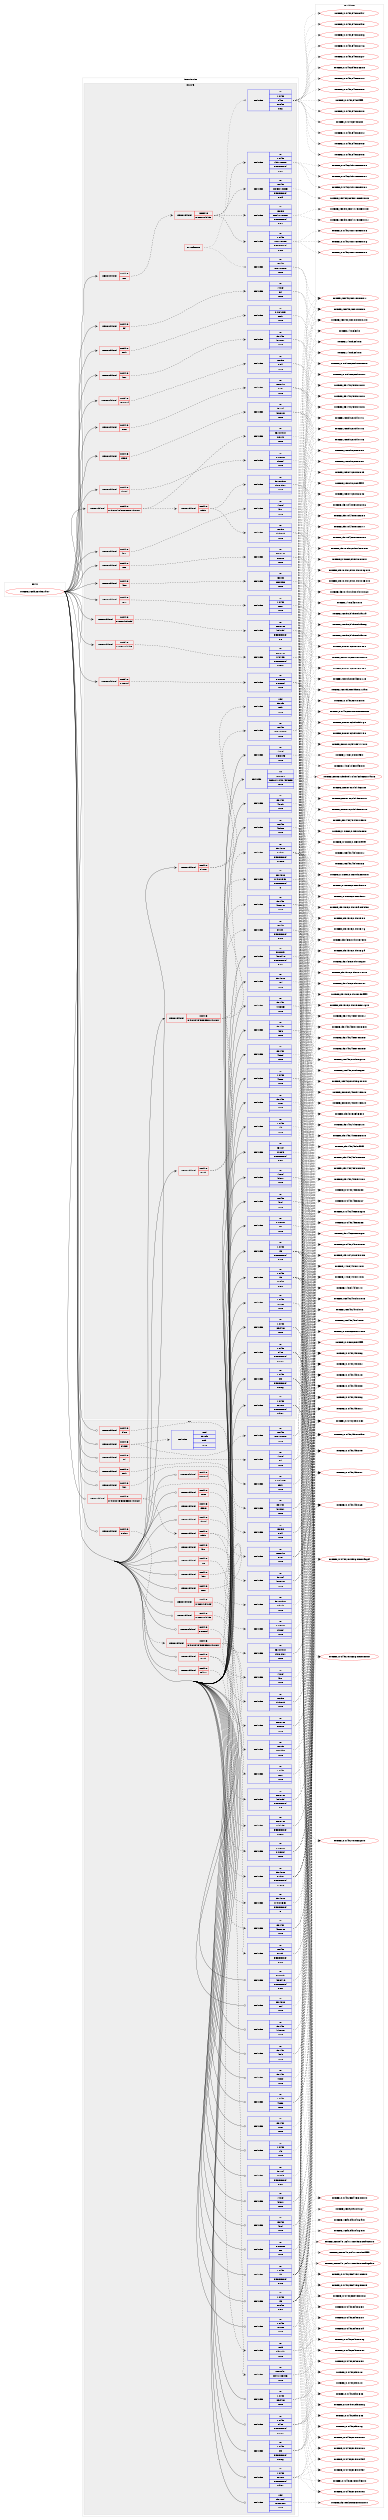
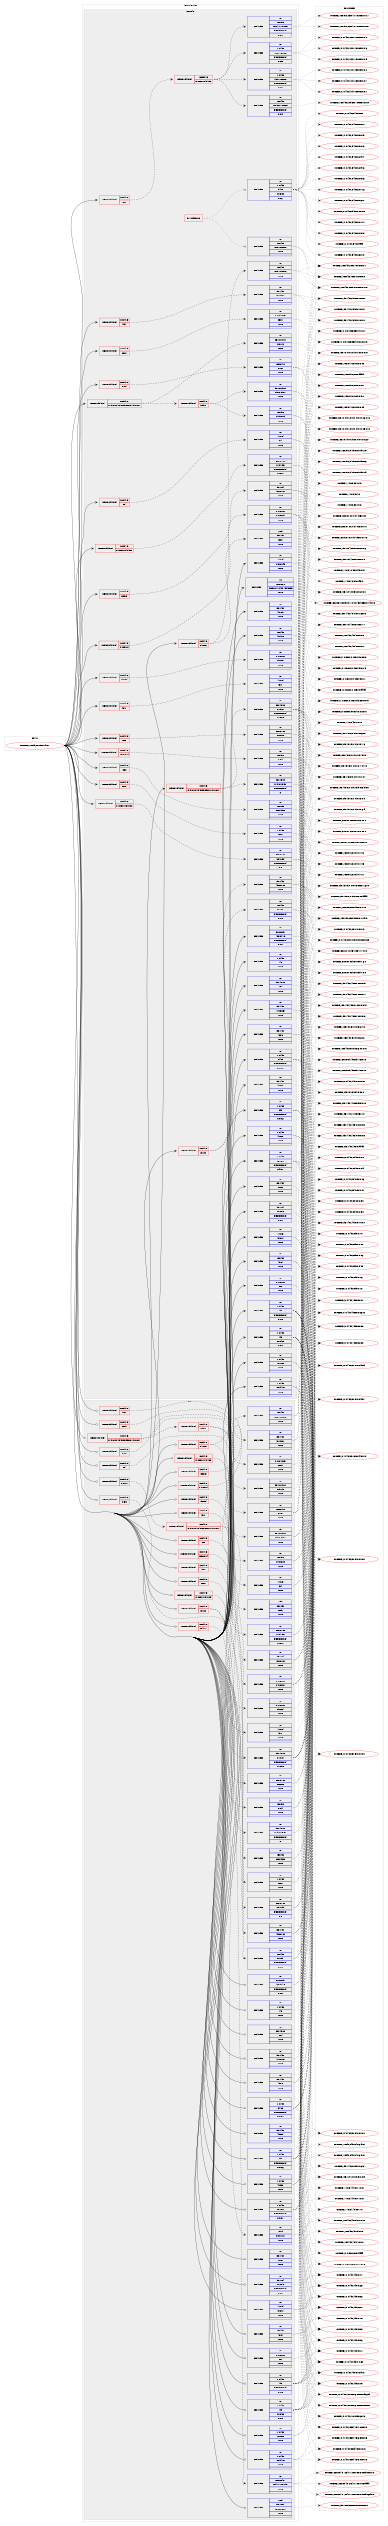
node "portage://net-fs/cifs-utils-6.7": removed
node "portage://sys-python/tdb-1.3.16": label "portage://sys-python/tdb-1.3.16" -> "portage://sys-libs/tdb-1.3.16"
